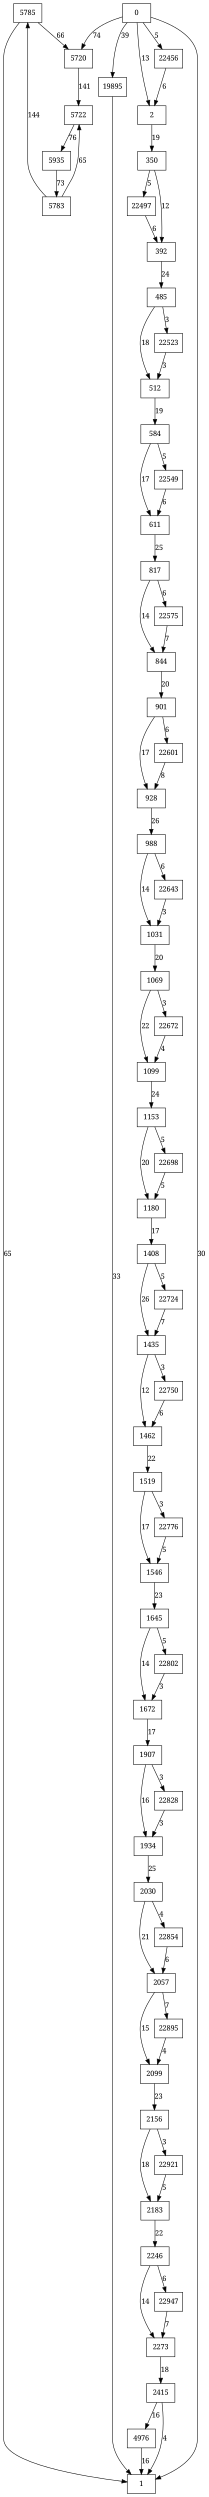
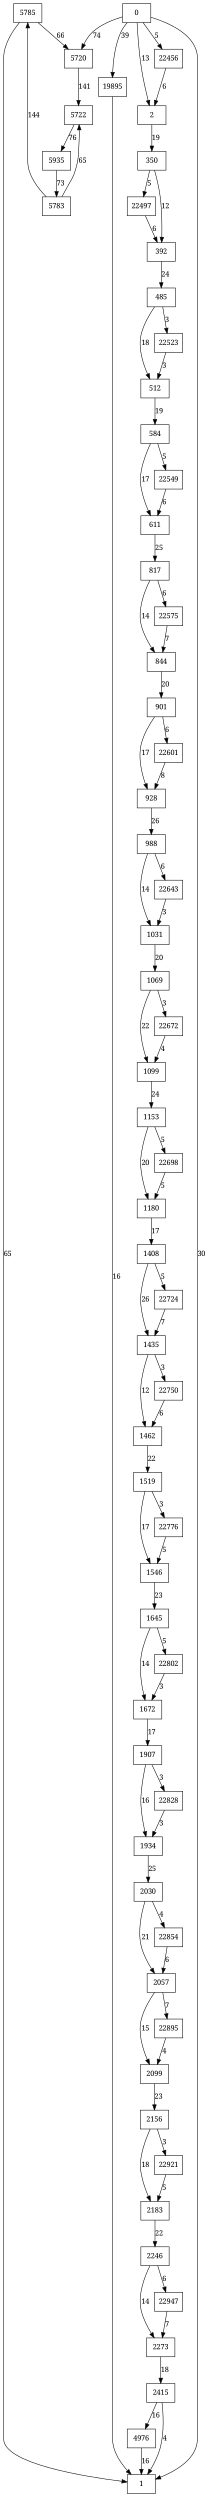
edge "19895" -> "1": label "33" -> "16"
